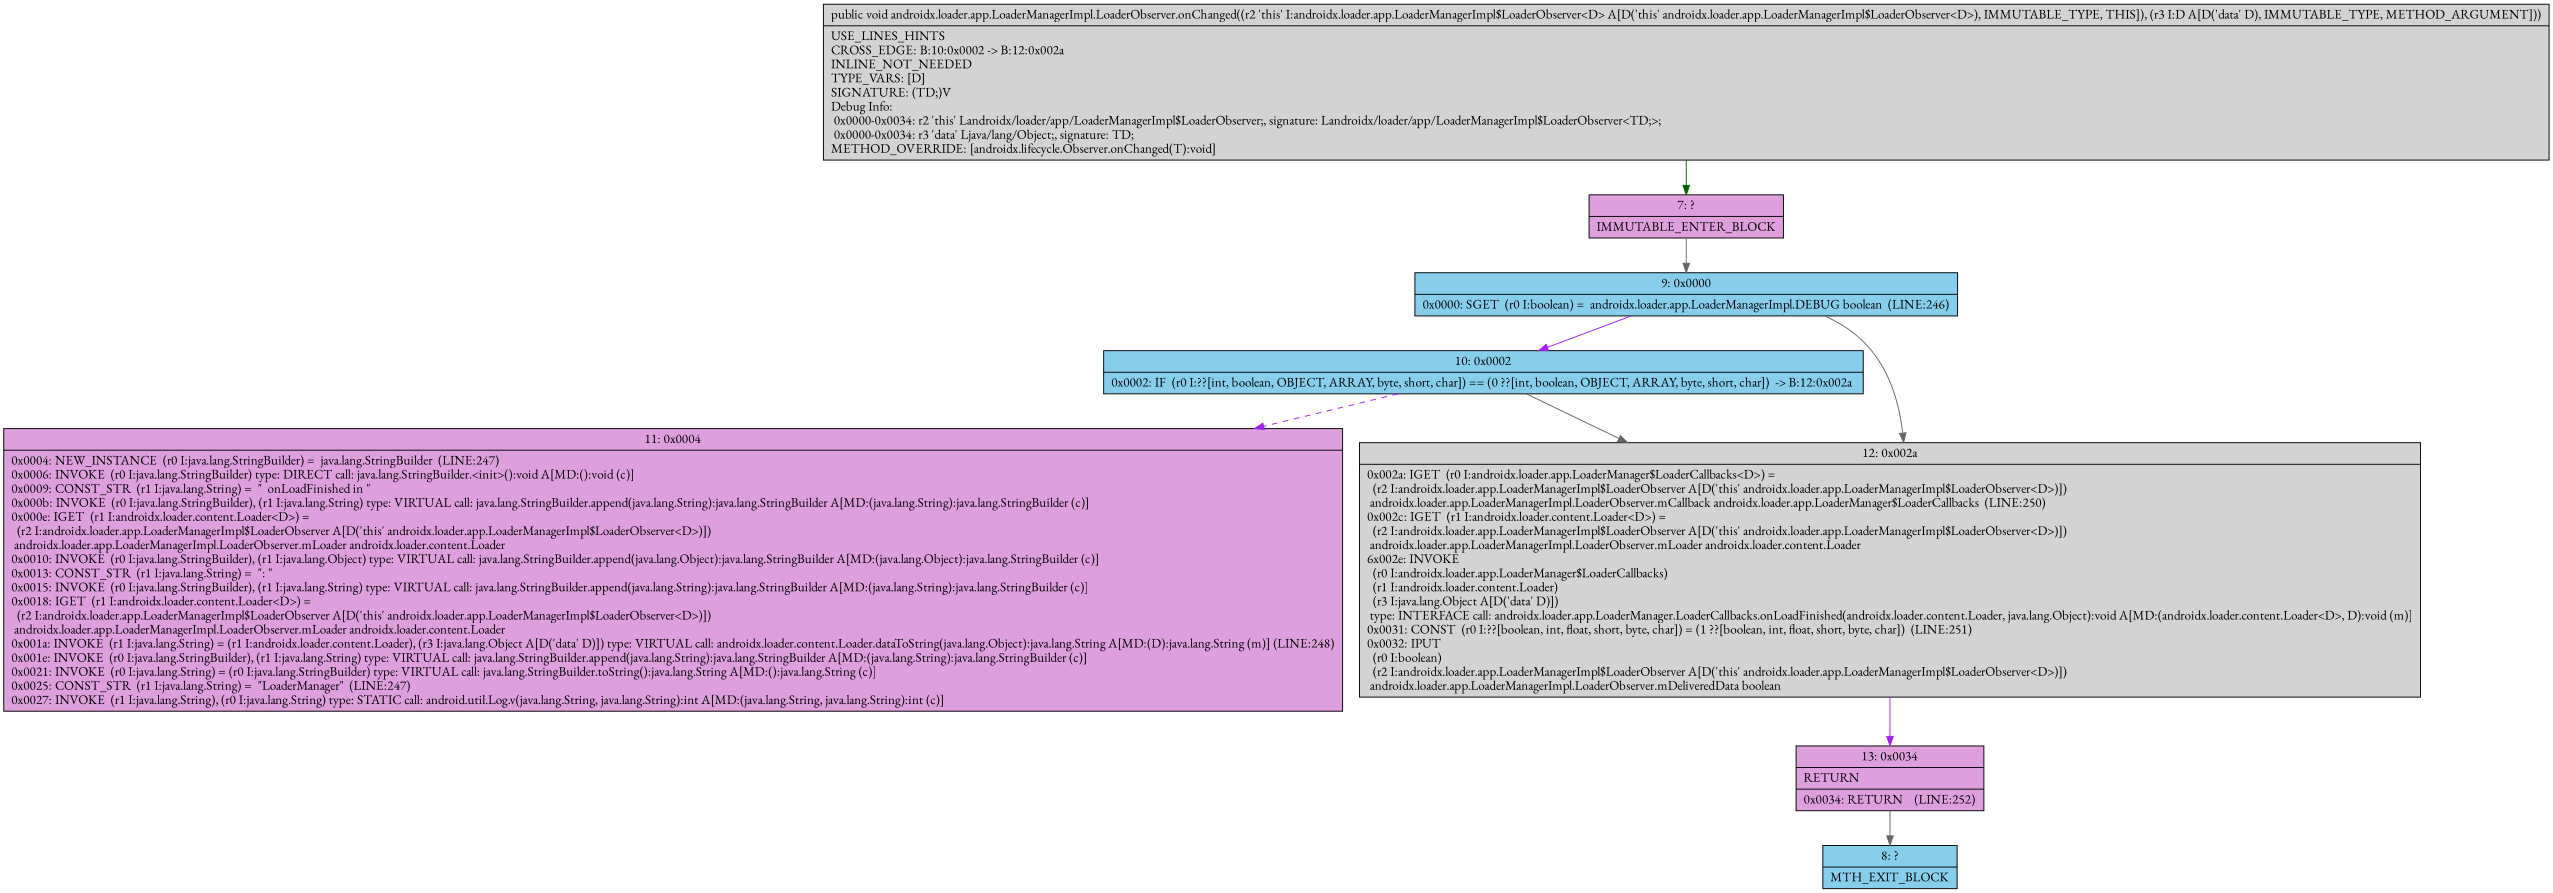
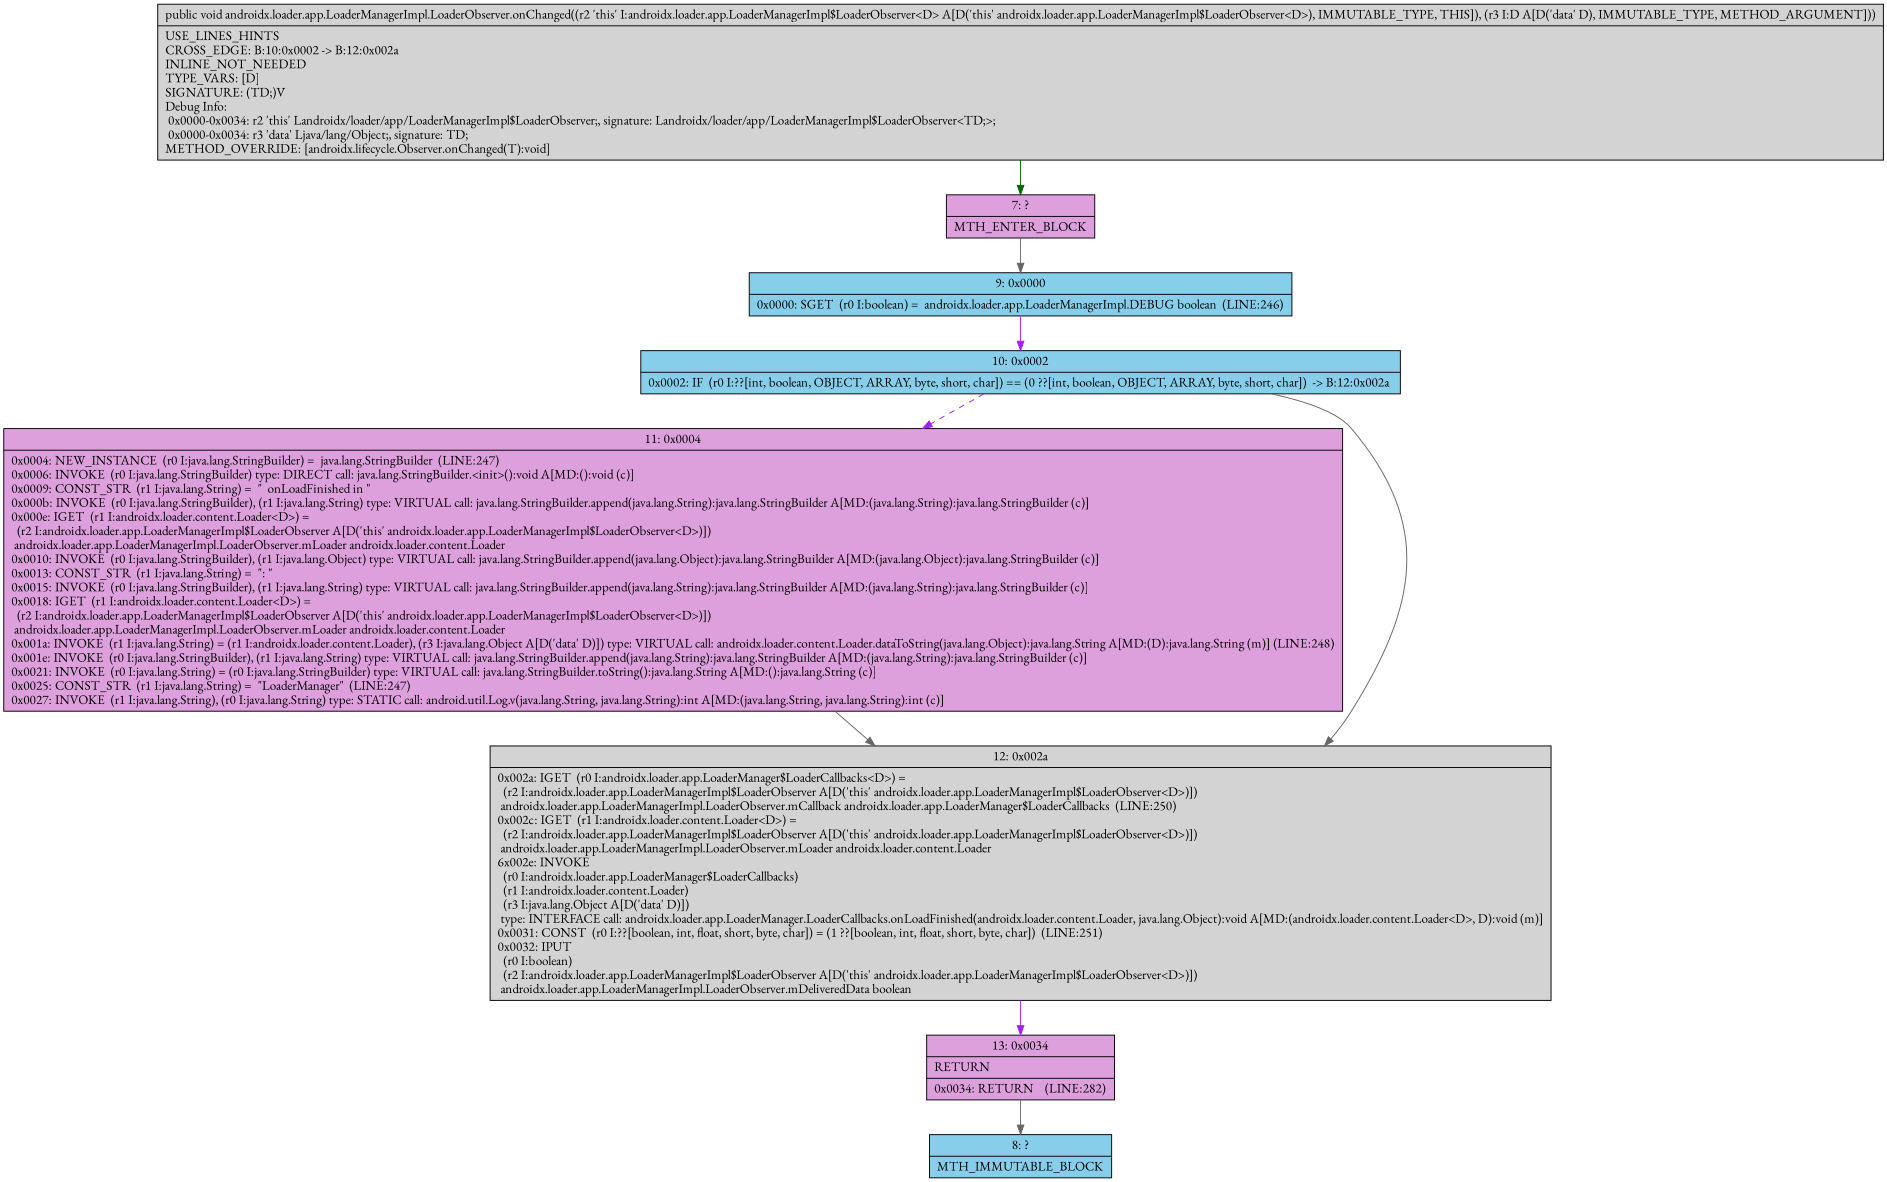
node "7: ?": text "IMMUTABLE_ENTER_BLOCK" -> "MTH_ENTER_BLOCK"
edge "9: 0x0000" -> "12: 0x002a": now "11: 0x0004" -> "12: 0x002a"
node "13: 0x0034": text "0x0034: RETURN    (LINE:252)" -> "0x0034: RETURN    (LINE:282)"
node "8: ?": text "MTH_EXIT_BLOCK" -> "MTH_IMMUTABLE_BLOCK"
